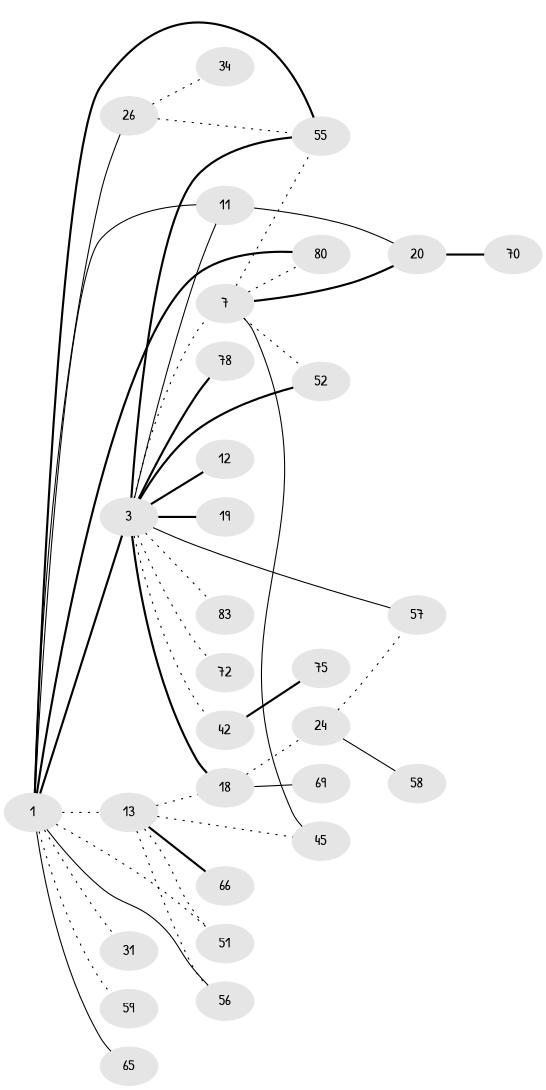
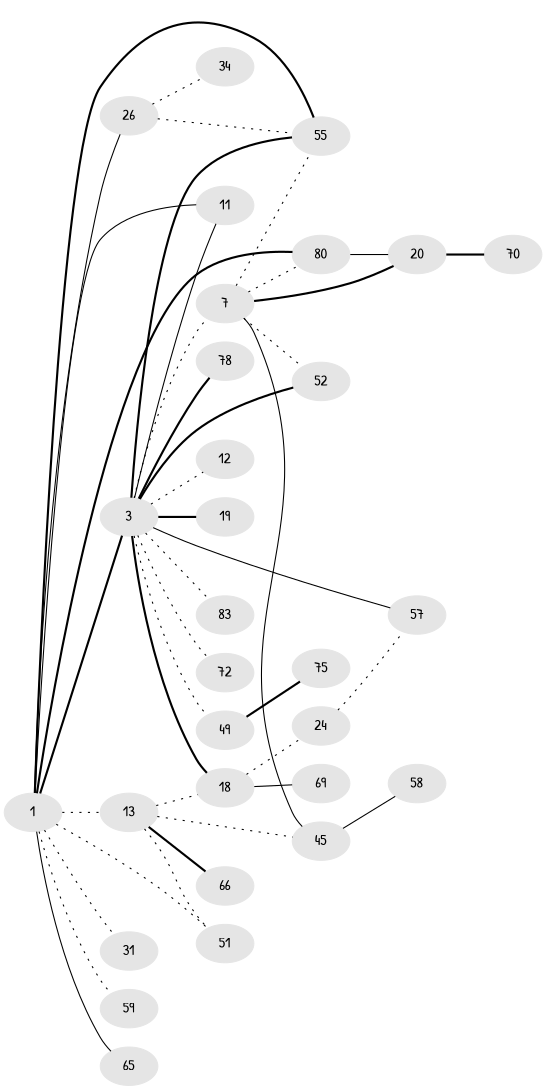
edge "11" -- "20": now "80" -- "20"
edge "12" -- "3": style bold -> dotted
node "42": label "42" -> "49"
edge "24" -- "58": now "45" -- "58"
node "56": removed
